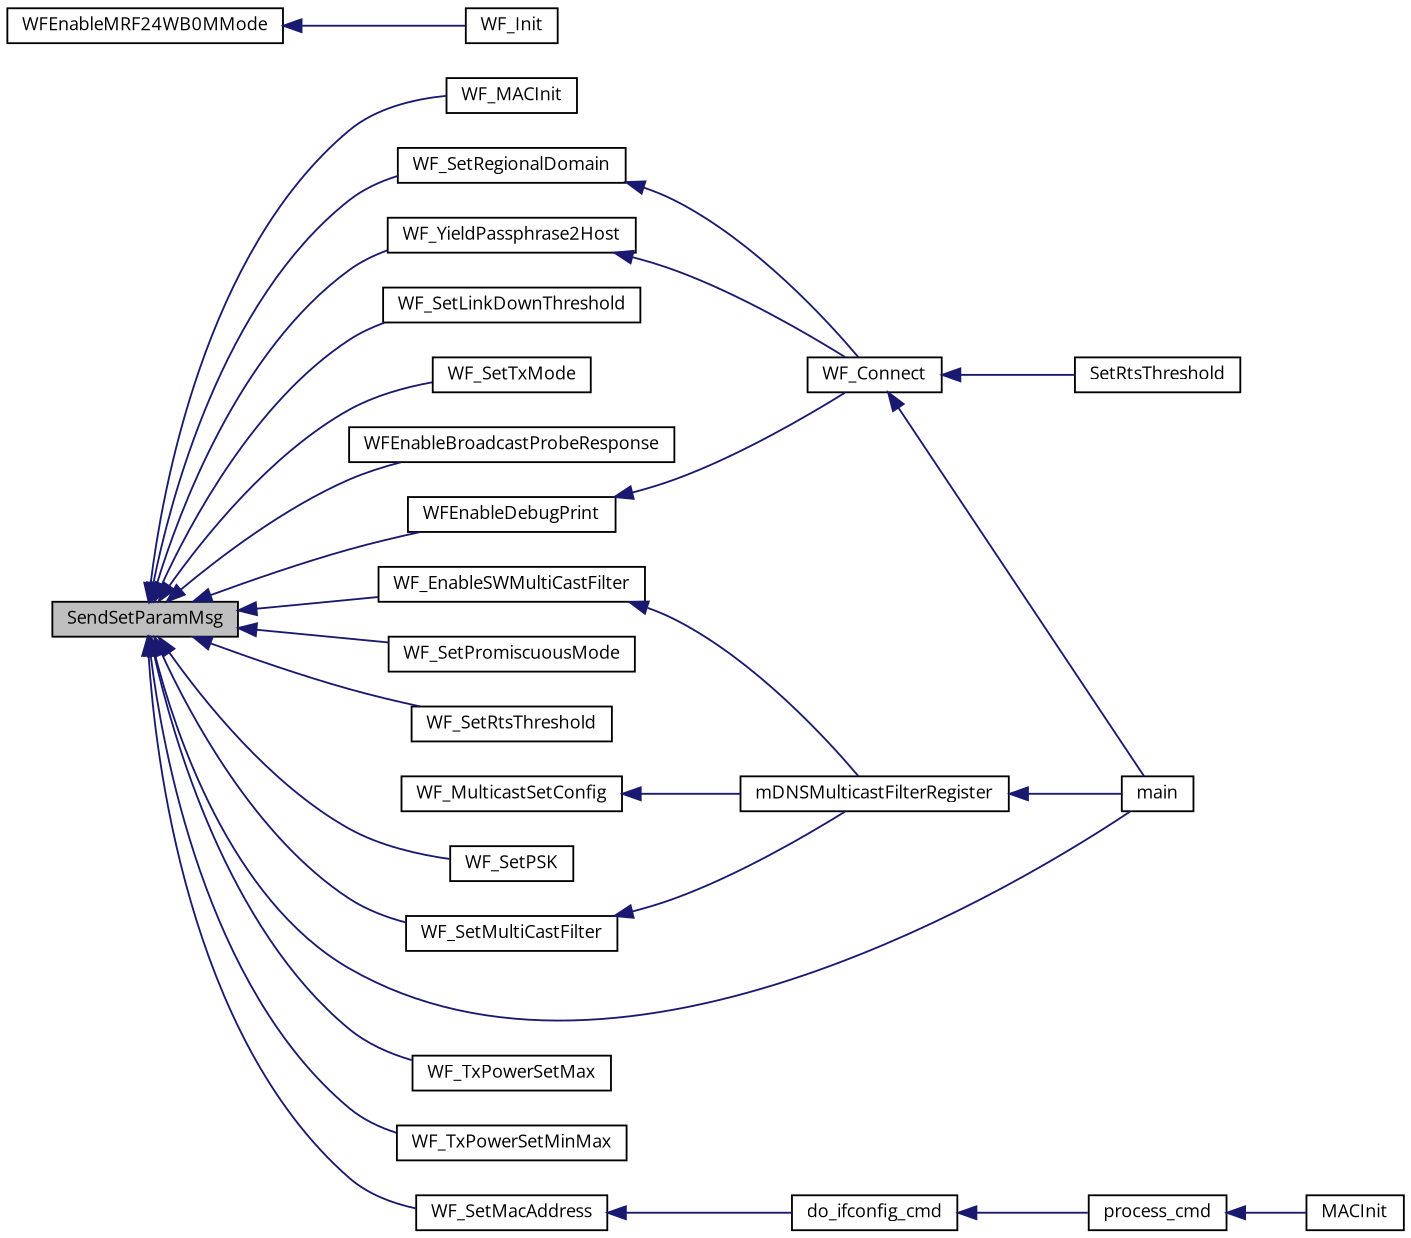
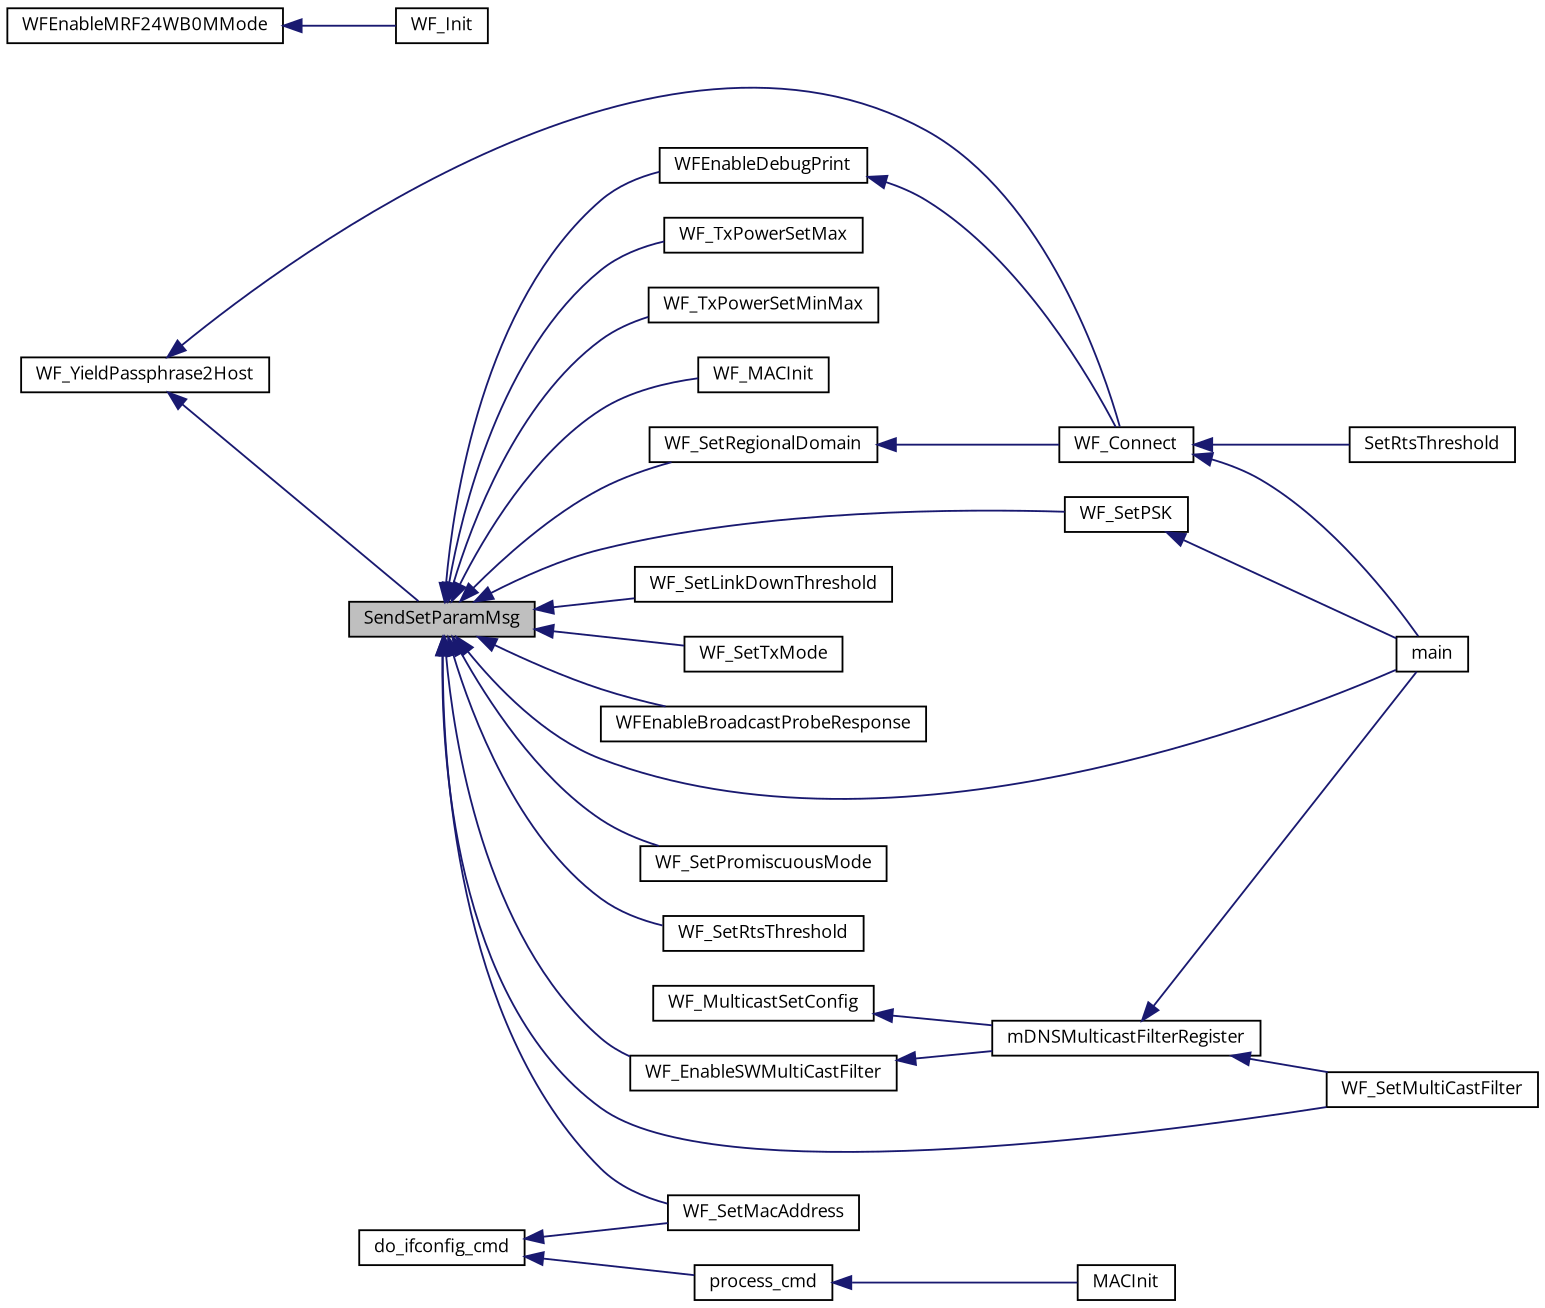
edge "WF_YieldPassphrase2Host" -> "SendSetParamMsg": reversed
edge "main" -> "WF_SetPSK": added
edge "mDNSMulticastFilterRegister" -> "WF_SetMultiCastFilter": reversed
edge "do_ifconfig_cmd" -> "WF_SetMacAddress": reversed
